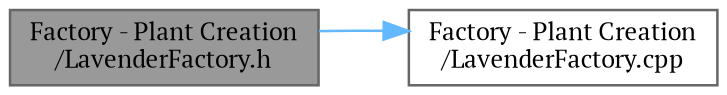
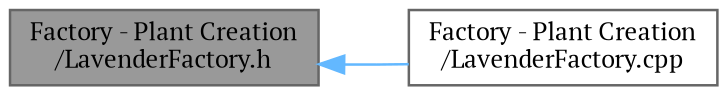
edge "Factory - Plant Creation /LavenderFactory.h" -> "Factory - Plant Creation /LavenderFactory.cpp": reversed
